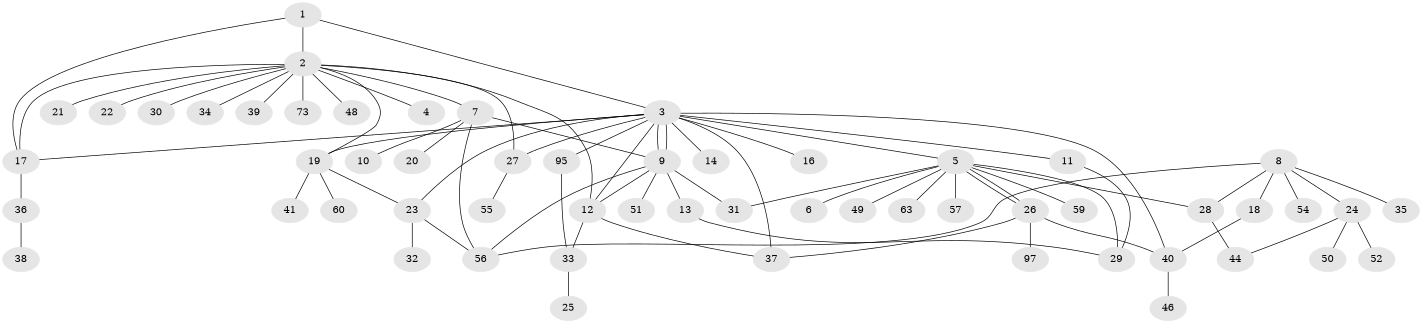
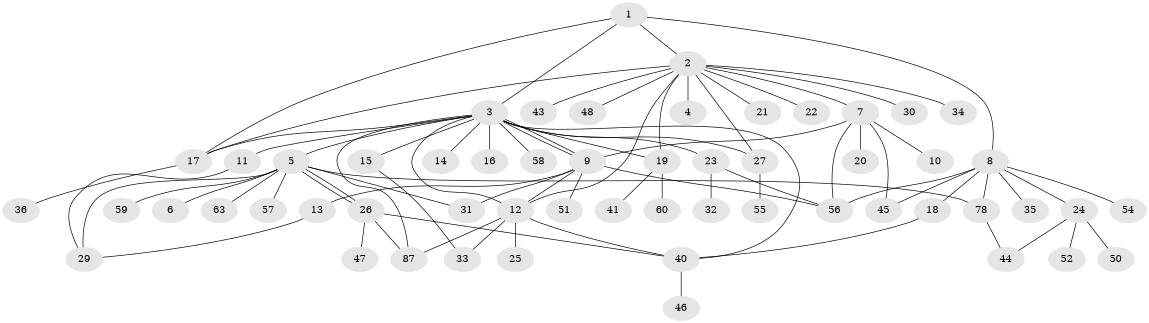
edge "1" -- "8": added
node "39": removed
node "73": label "73" -> "43"
node "58": added
node "95": label "95" -> "15"
edge "19" -- "23": removed
node "49": removed
node "45": added
node "28": label "28" -> "78"
edge "12" -- "40": added
node "38": removed
node "37": label "37" -> "87"
node "97": label "97" -> "47"
edge "33" -- "25": now "12" -- "25"
